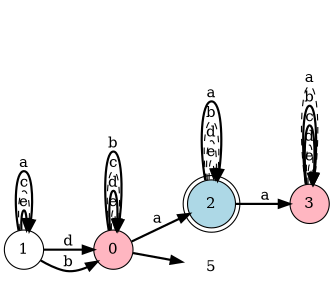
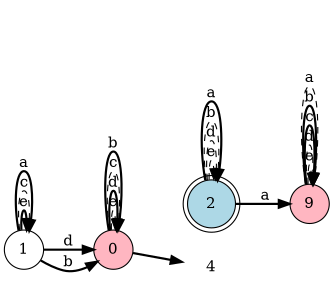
node "3": label "3" -> "9"
edge "0" -> "2": removed, label "a"
node "5": label "5" -> "4"
